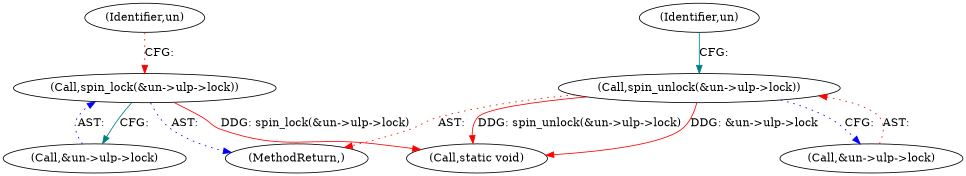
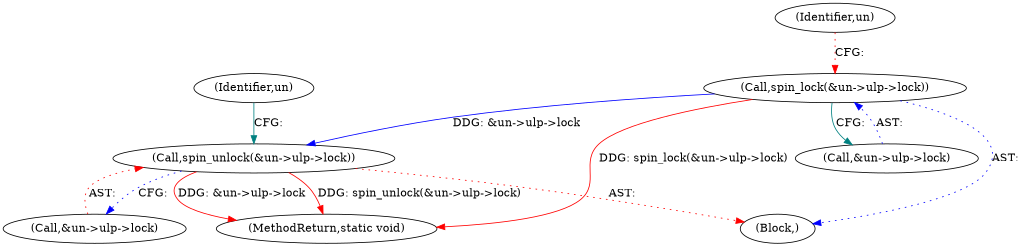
edge "(Call,spin_lock(&un->ulp->lock))" -> "(Call,spin_unlock(&un->ulp->lock))": added, label "DDG: &un->ulp->lock"
node "(MethodReturn,)": label "(MethodReturn,)" -> "(Block,)"
node "(Call,static void)": label "(Call,static void)" -> "(MethodReturn,static void)"
